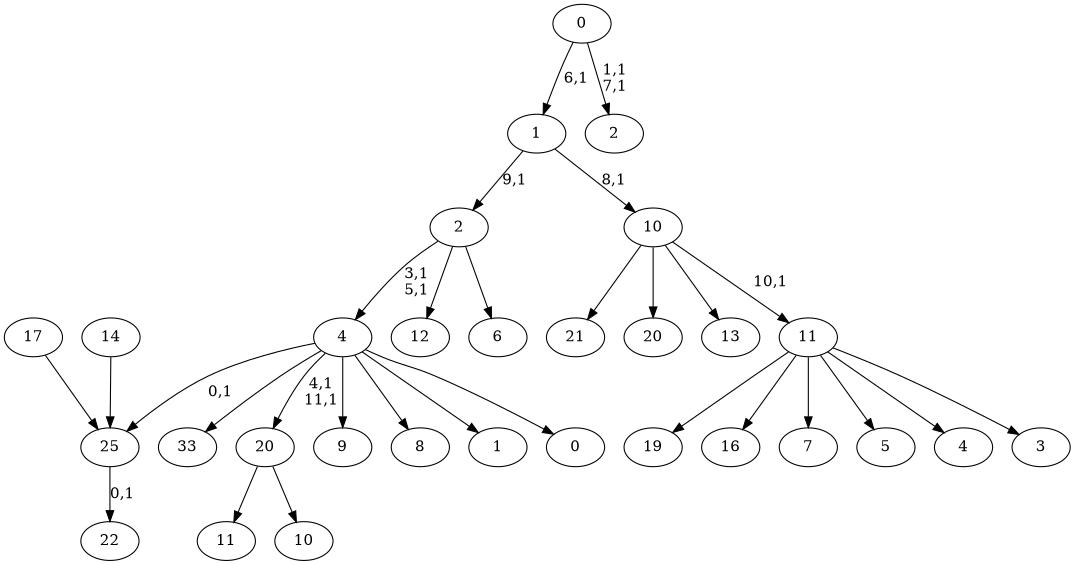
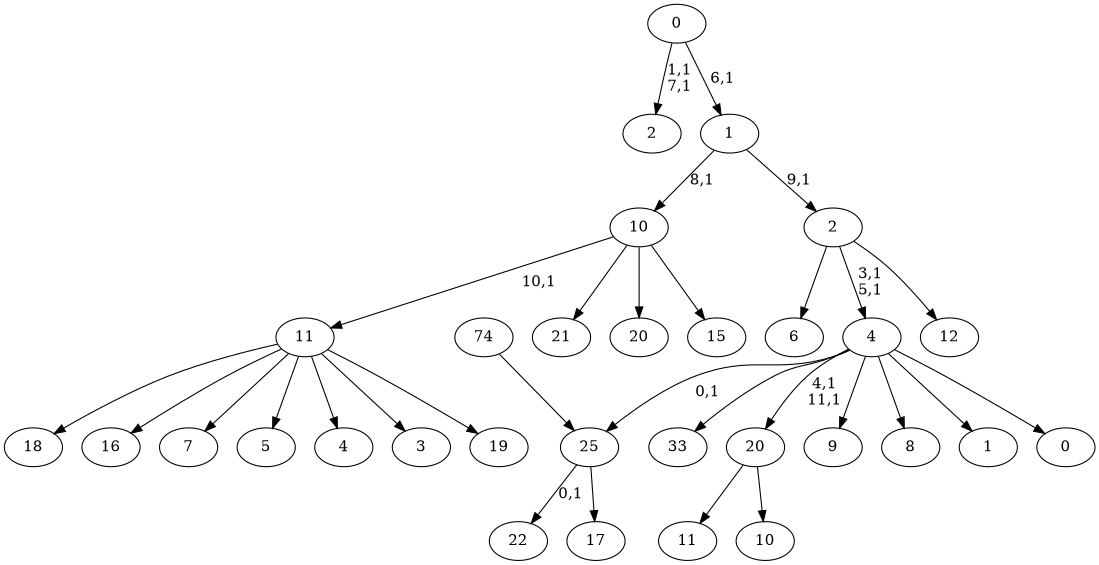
node "14": label "14" -> "74"
node "13": label "13" -> "15"
edge "17" -> "25": reversed
node "18": added
